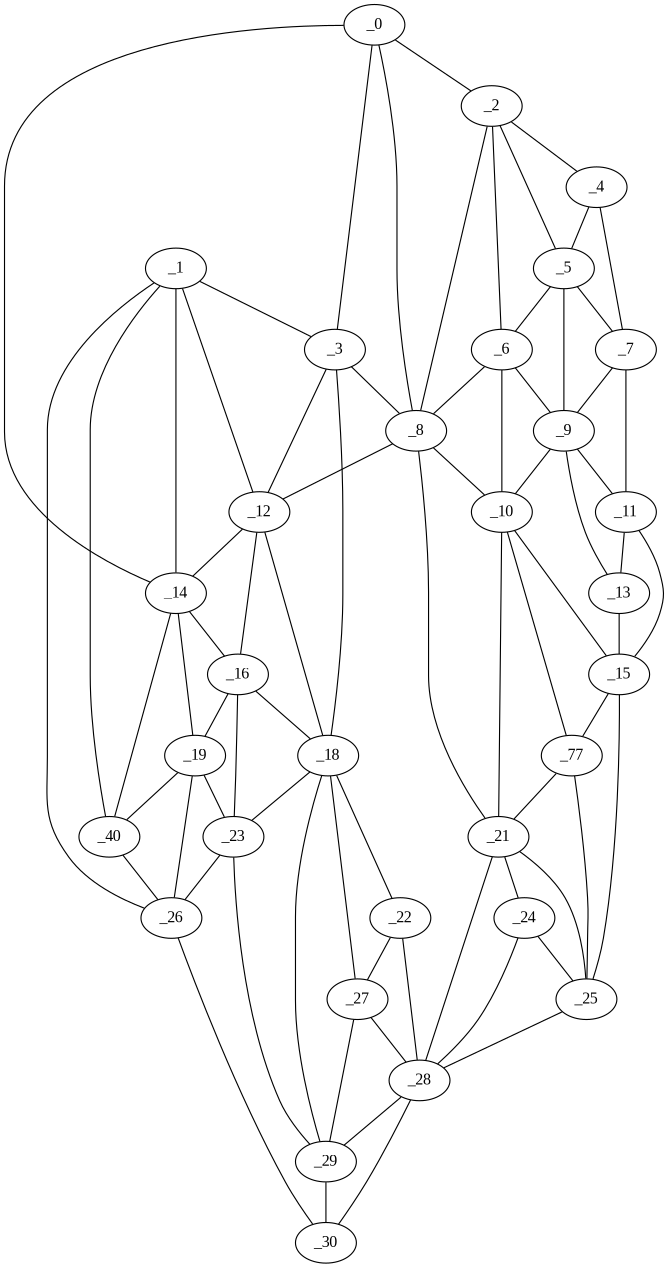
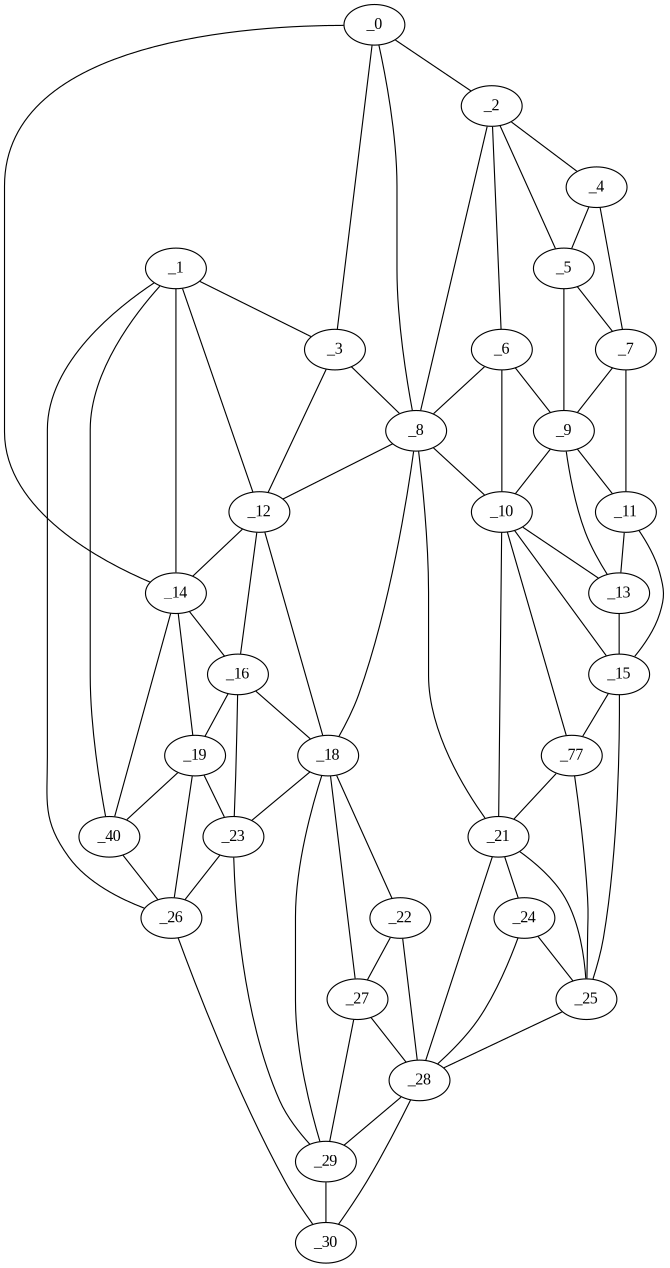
edge "_5" -- "_6": removed
edge "_3" -- "_18": now "_8" -- "_18"
edge "_10" -- "_13": added
